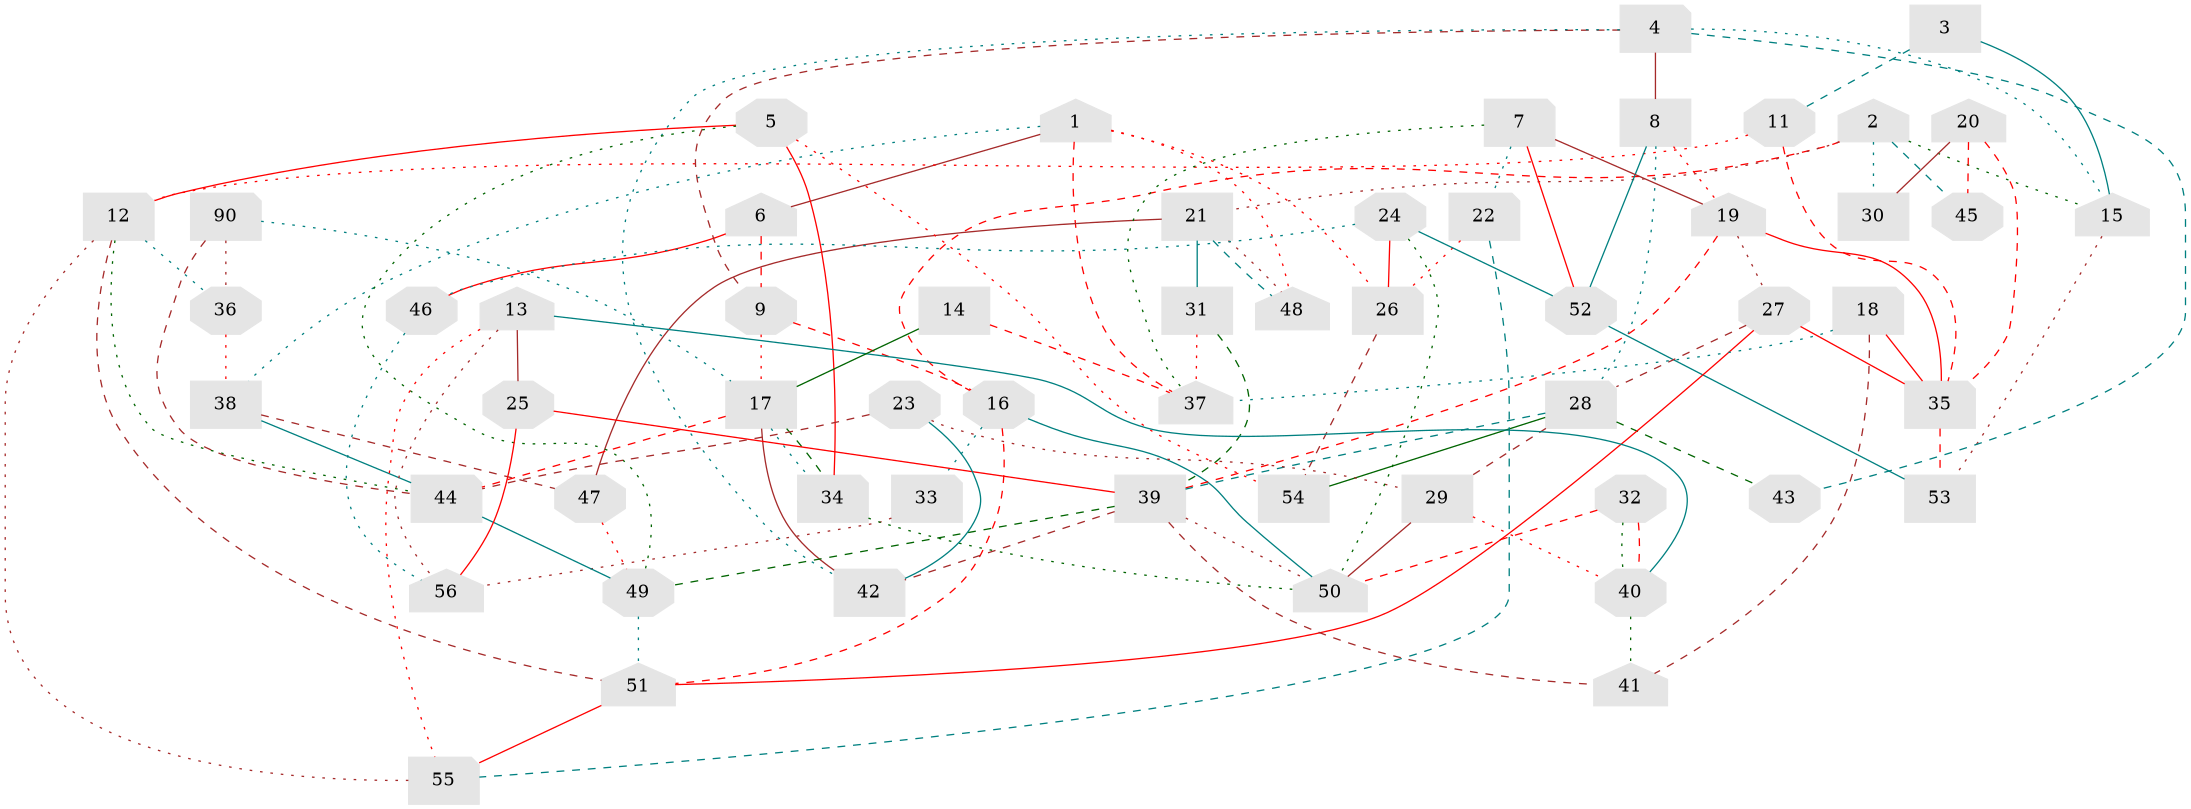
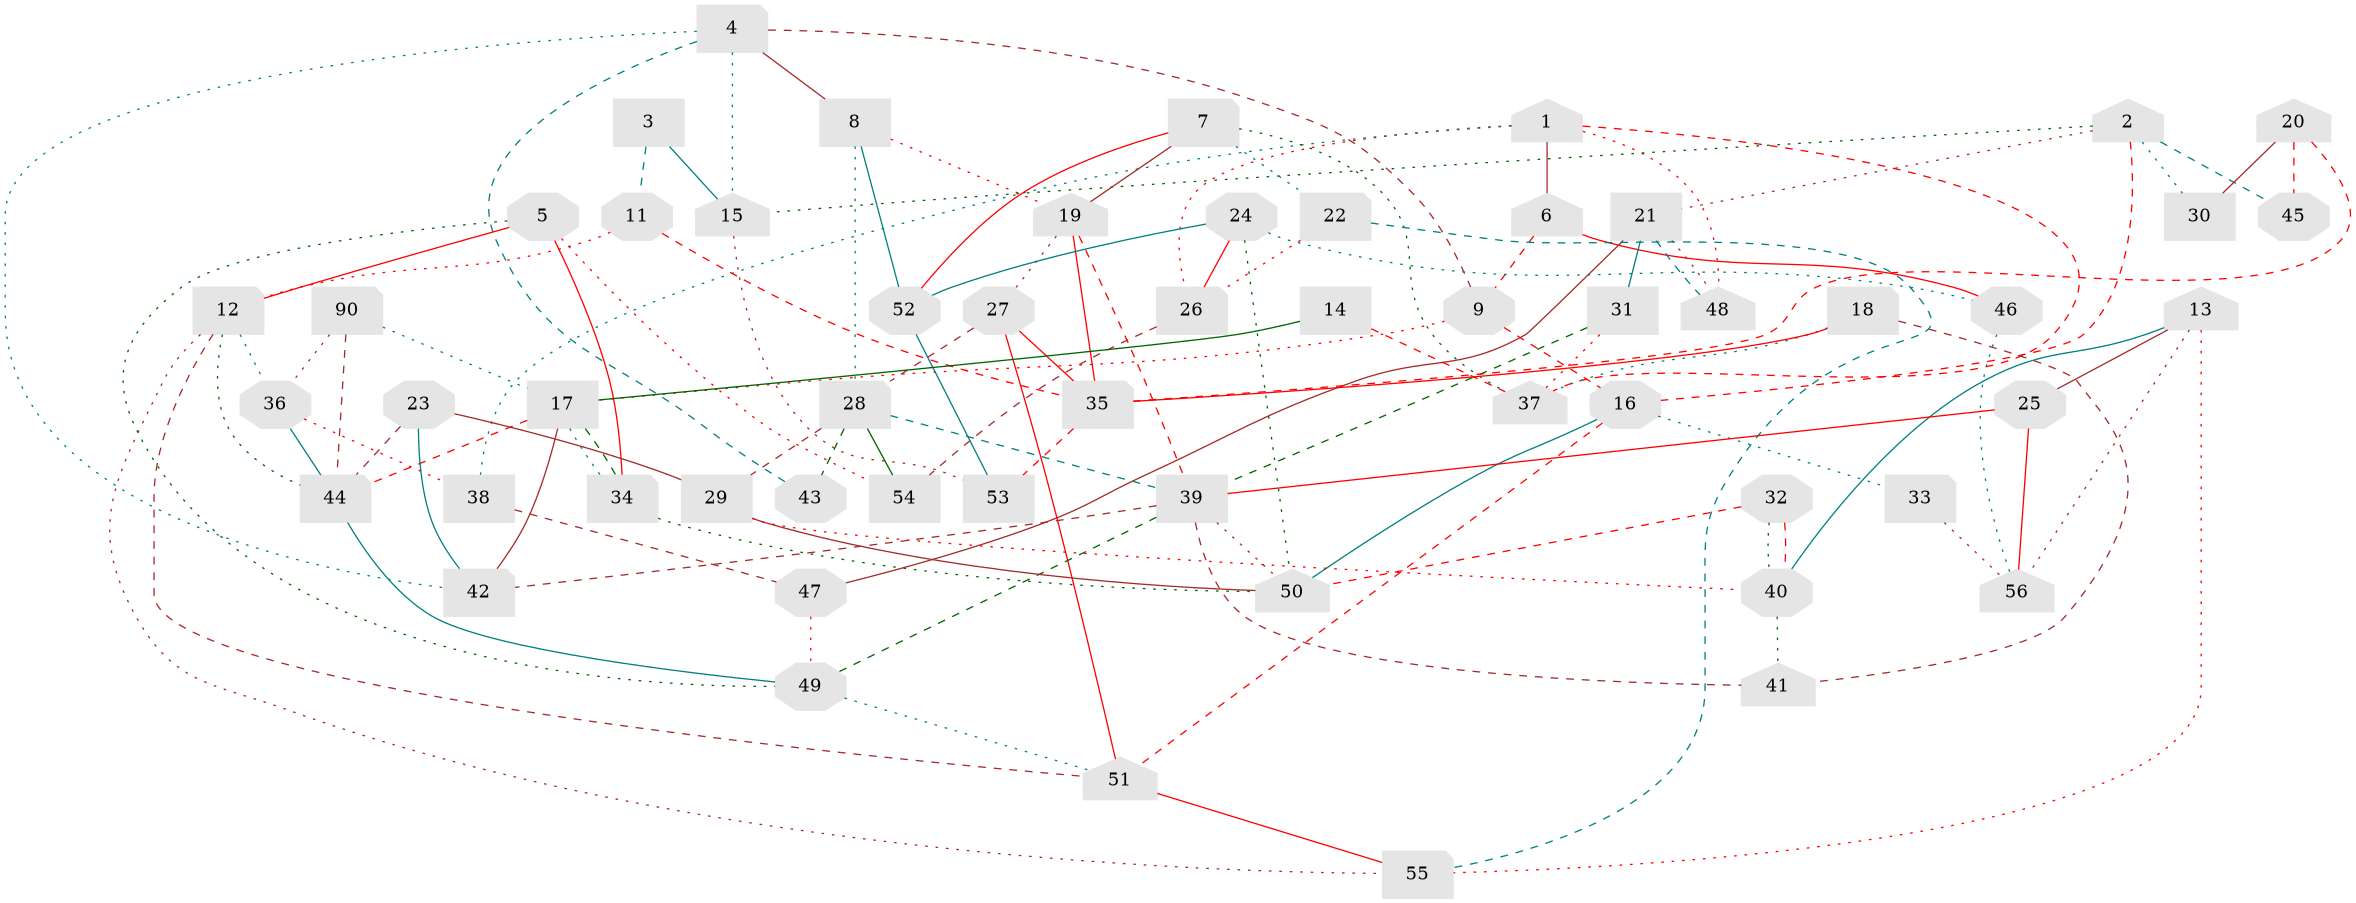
edge "38" -- "44": now "36" -- "44"
edge "23" -- "29": style dotted -> solid
